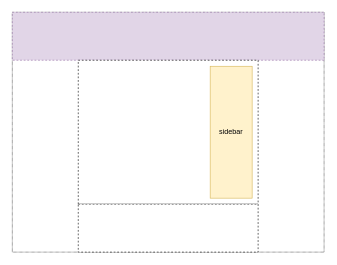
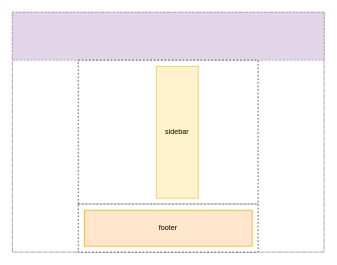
node "sidebar": moved (231, 132) -> (177, 132)
node "footer": added
